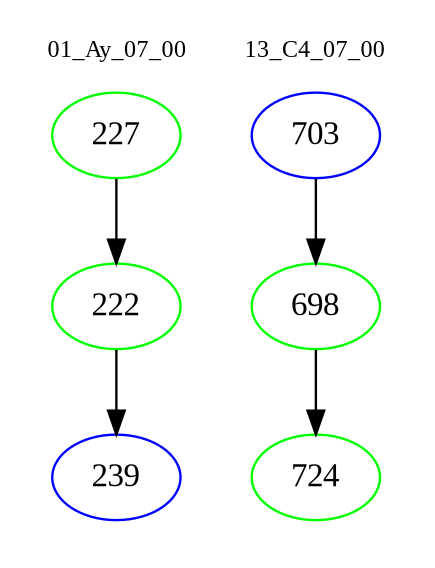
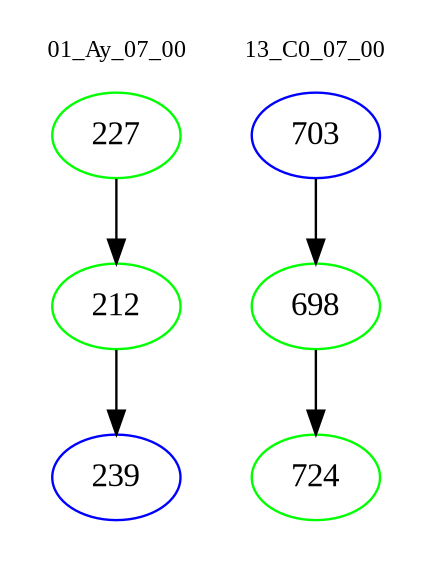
cluster "13_C4_07_00": label "13_C4_07_00" -> "13_C0_07_00"
node "222": label "222" -> "212"
